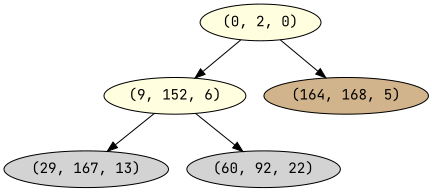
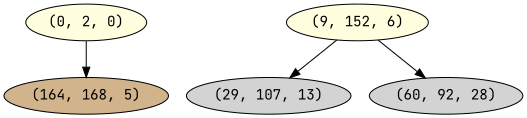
edge "(0, 2, 0)" -> "(9, 152, 6)": removed
node "(29, 167, 13)": label "(29, 167, 13)" -> "(29, 107, 13)"
node "(60, 92, 22)": label "(60, 92, 22)" -> "(60, 92, 28)"
